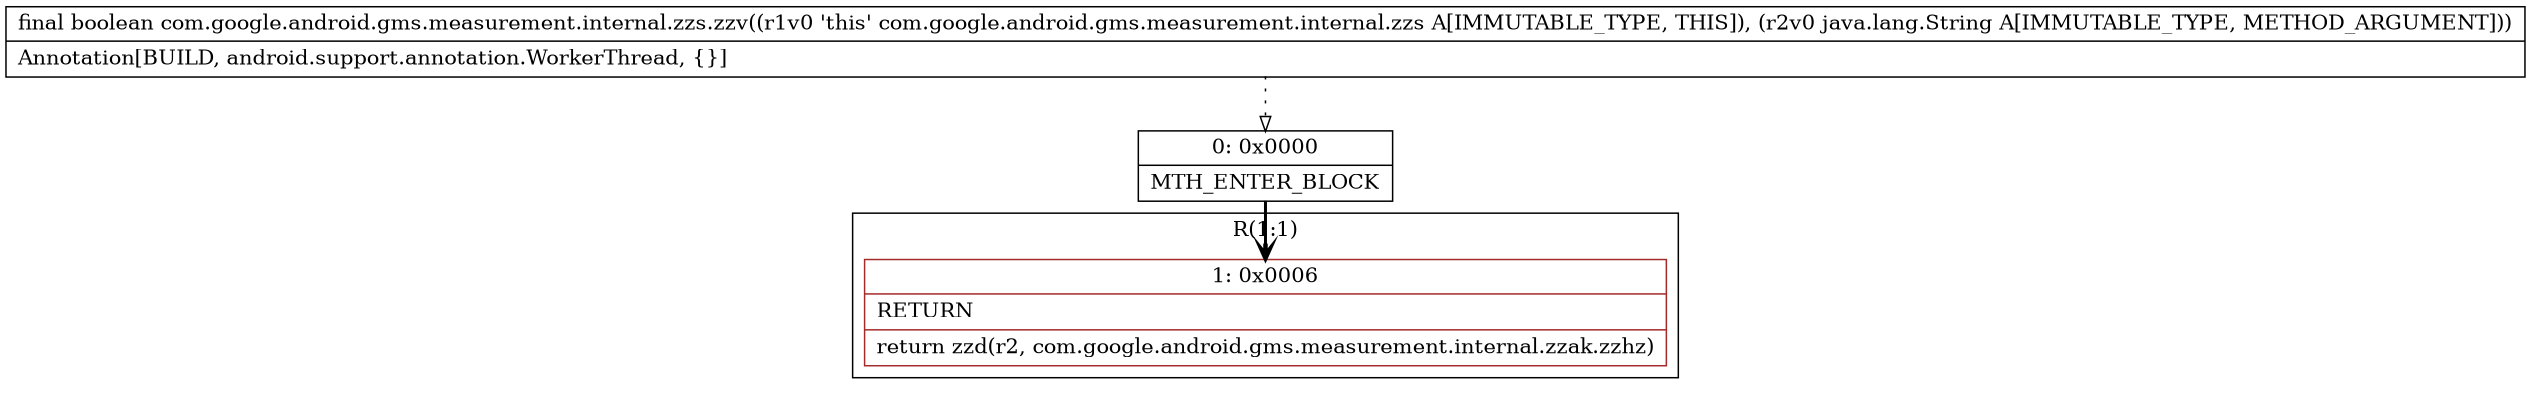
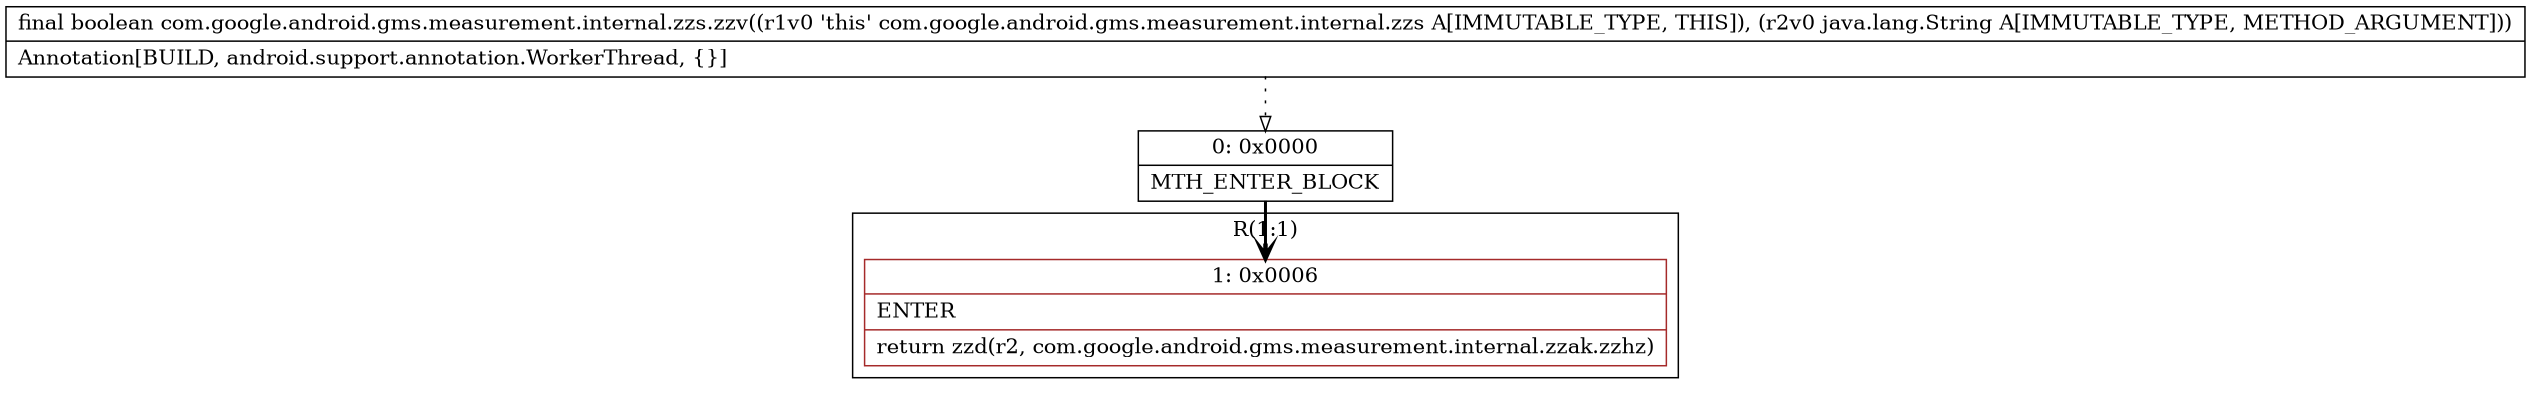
node "1: 0x0006": text "RETURN" -> "ENTER"
